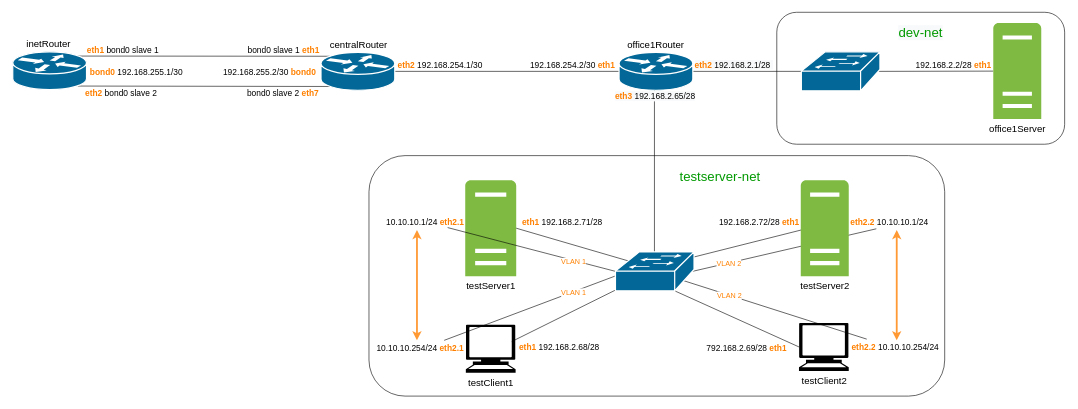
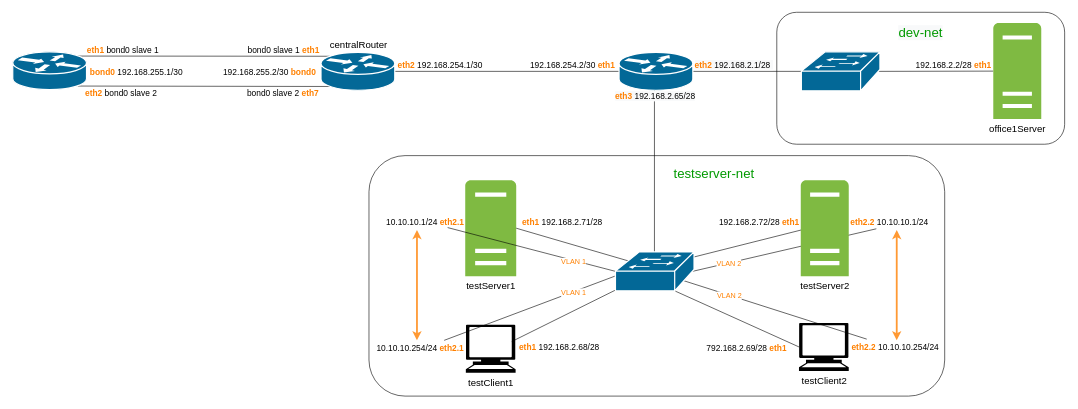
node "inetRouter": removed
node "office1Router": removed
node "testserver-net": moved (720, 177) -> (714, 174)
